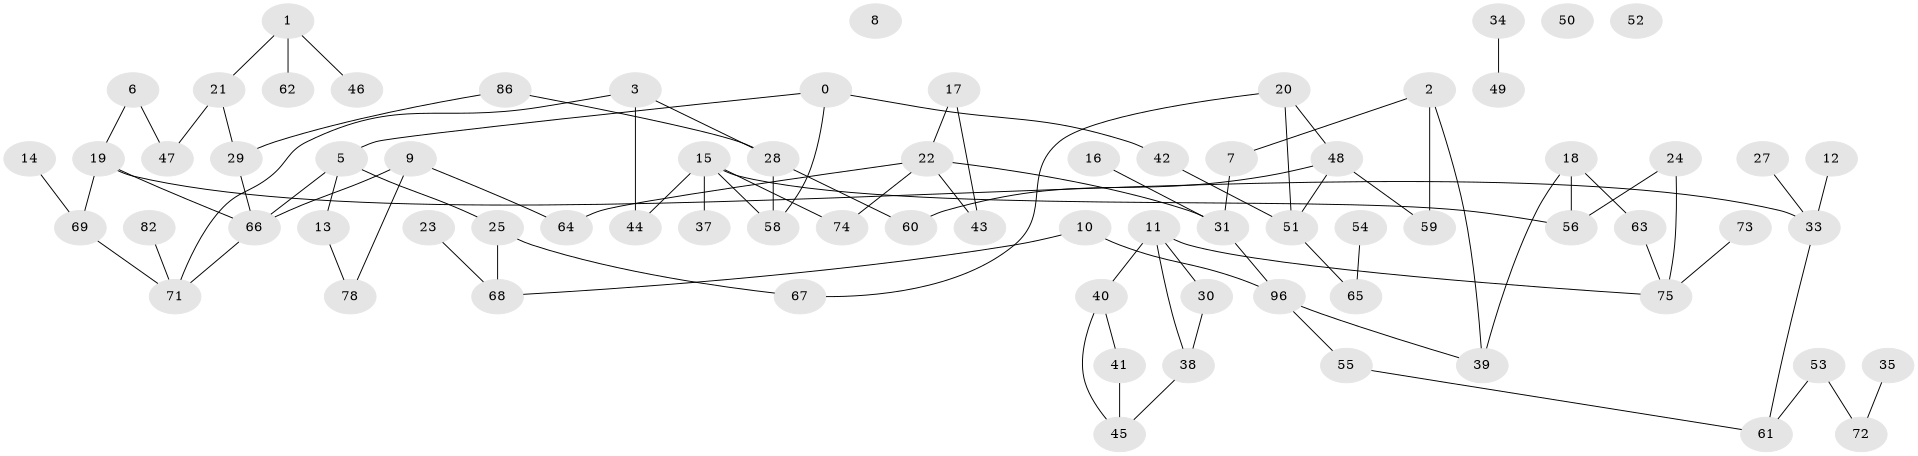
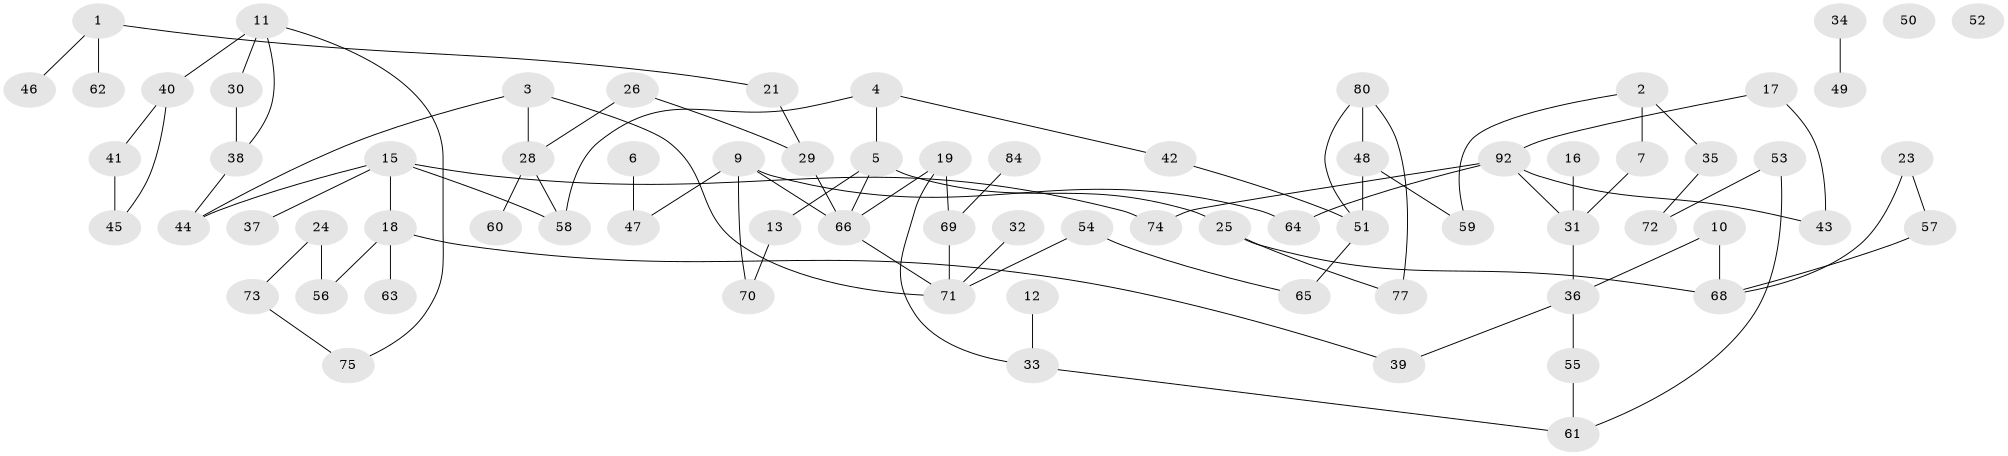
node "8": removed
node "86": label "86" -> "26"
node "0": label "0" -> "4"
node "20": label "20" -> "80"
edge "6" -- "19": removed
edge "21" -- "47": now "9" -- "47"
node "14": label "14" -> "84"
node "22": label "22" -> "92"
node "27": removed
edge "48" -- "60": removed
edge "15" -- "56": now "15" -- "18"
edge "2" -- "39": now "2" -- "35"
node "82": label "82" -> "32"
edge "24" -- "75": now "24" -- "73"
node "57": added
edge "54" -- "71": added
edge "63" -- "75": removed
node "78": label "78" -> "70"
node "67": label "67" -> "77"
node "96": label "96" -> "36"
edge "38" -- "45": now "38" -- "44"
